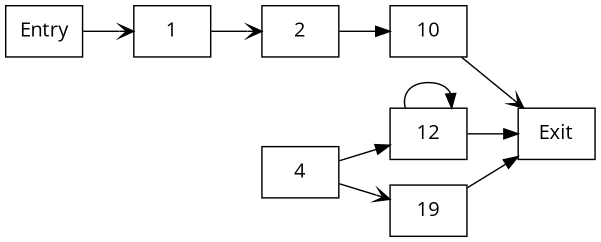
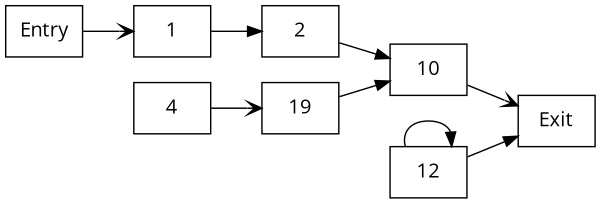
edge "1" -> "2": arrowhead vee -> normal
edge "4" -> "12": removed
edge "19" -> "Exit": now "19" -> "10"
